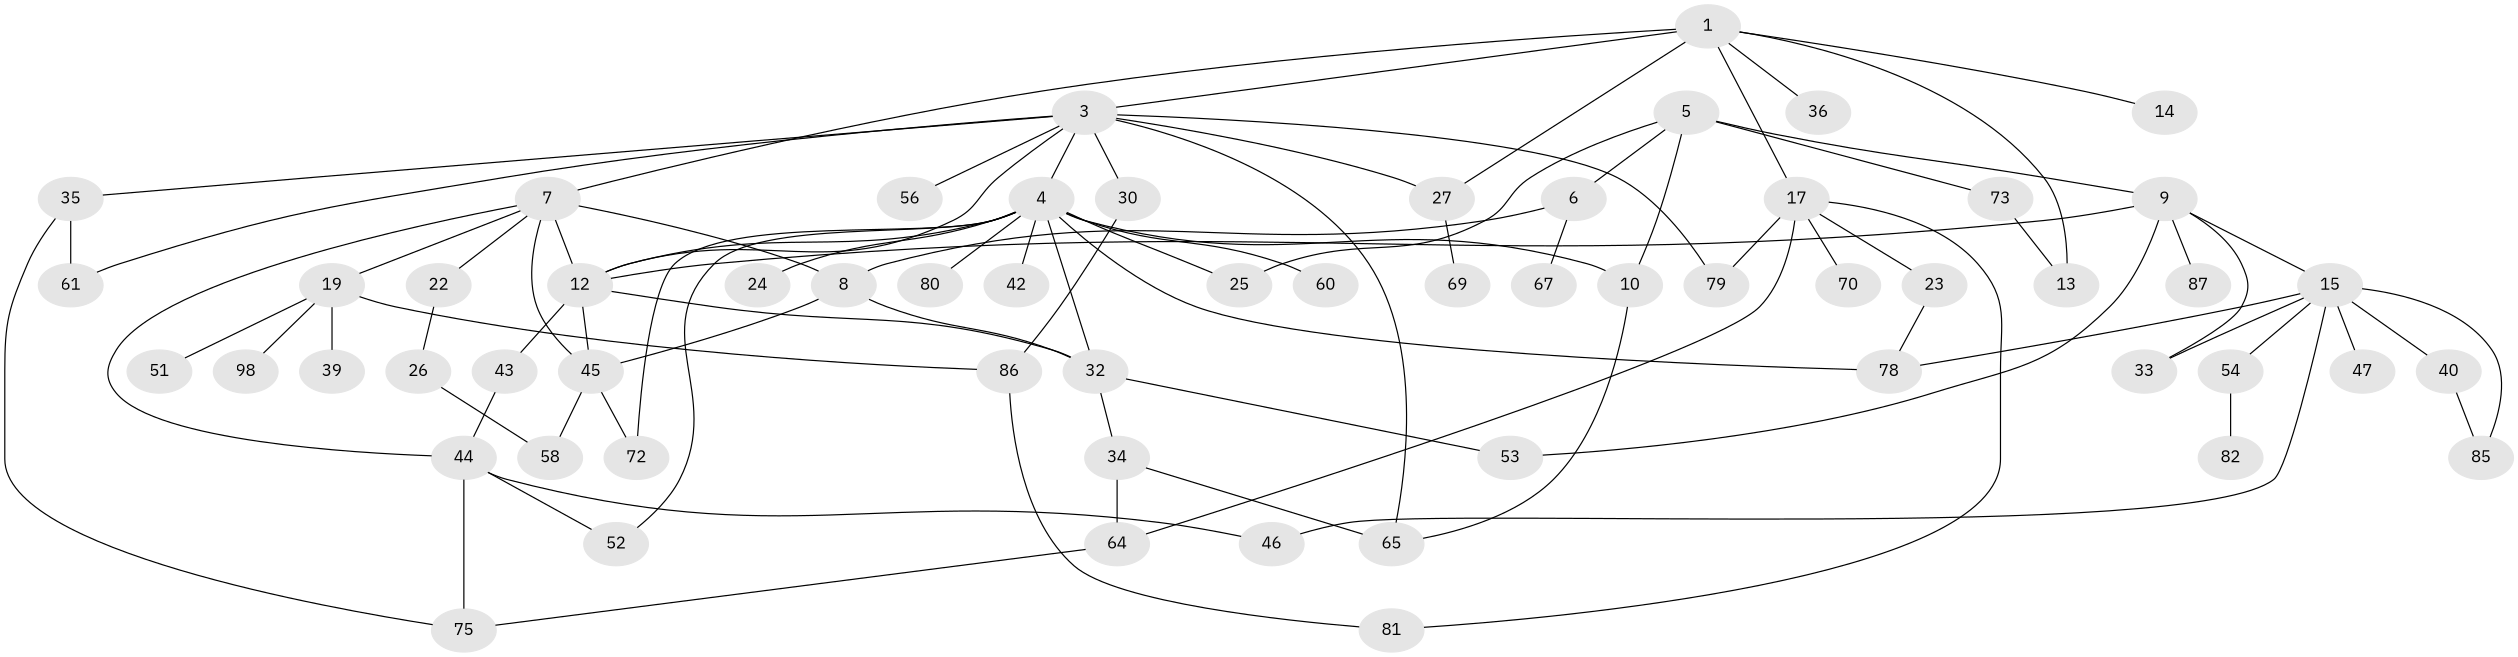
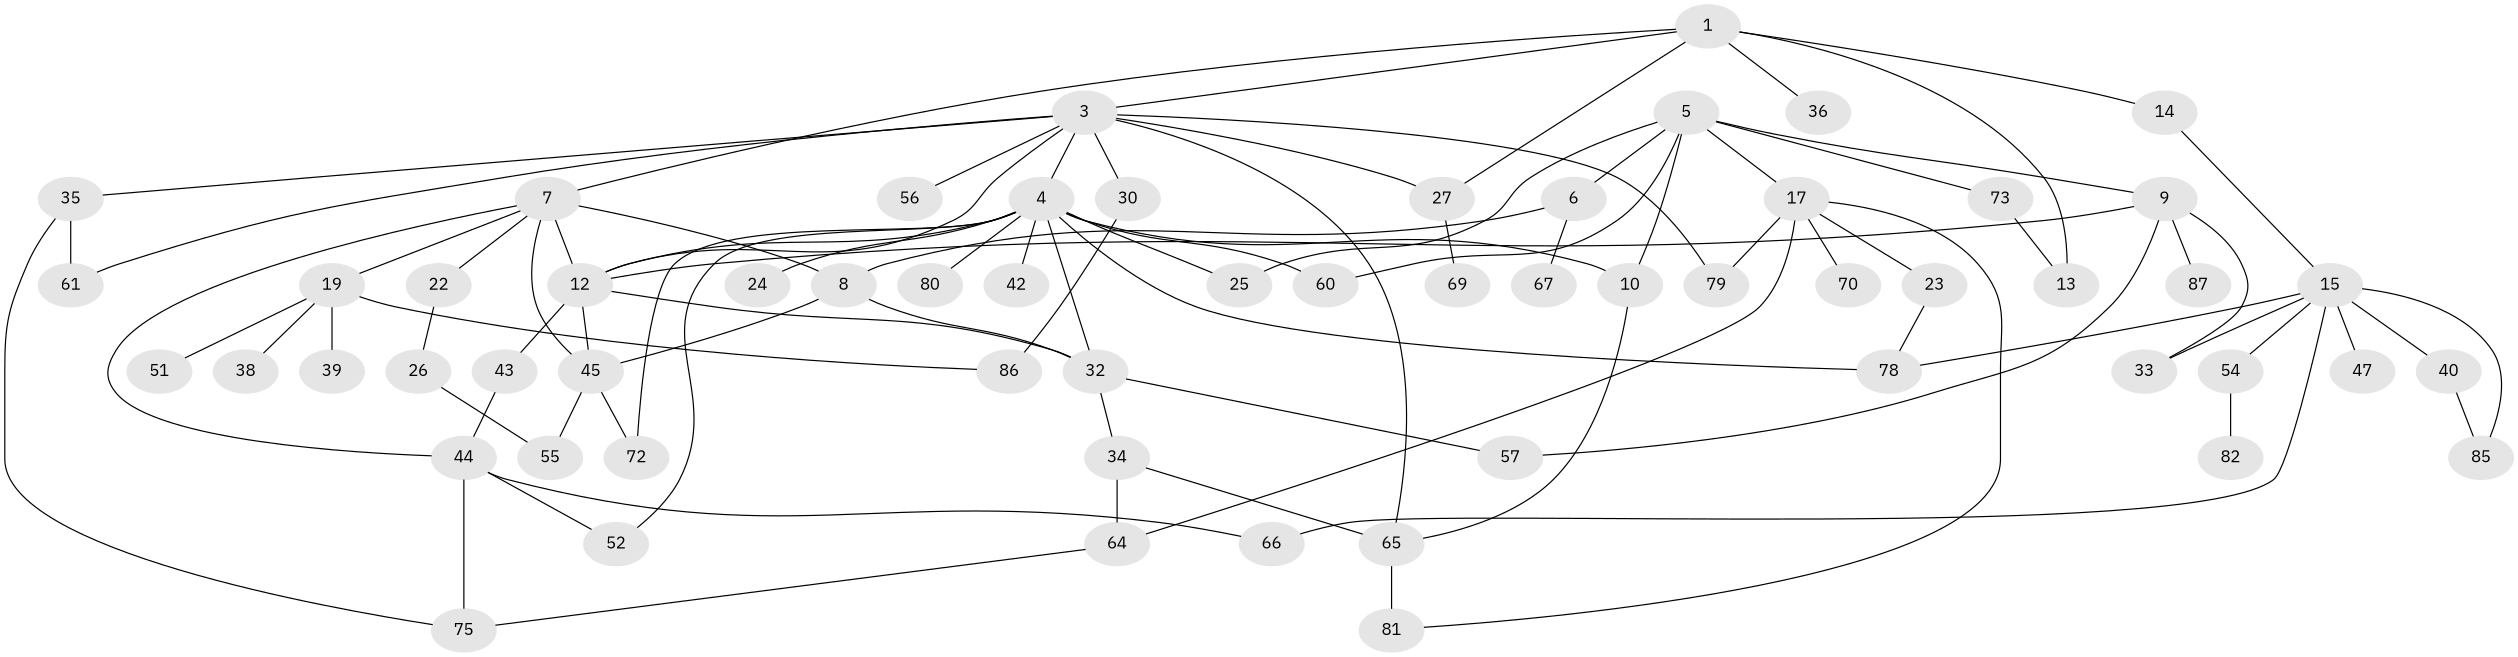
edge "1" -- "17": now "5" -- "17"
edge "9" -- "15": now "14" -- "15"
edge "5" -- "60": added
node "98": label "98" -> "38"
node "58": label "58" -> "55"
node "53": label "53" -> "57"
node "46": label "46" -> "66"
edge "86" -- "81": now "65" -- "81"
